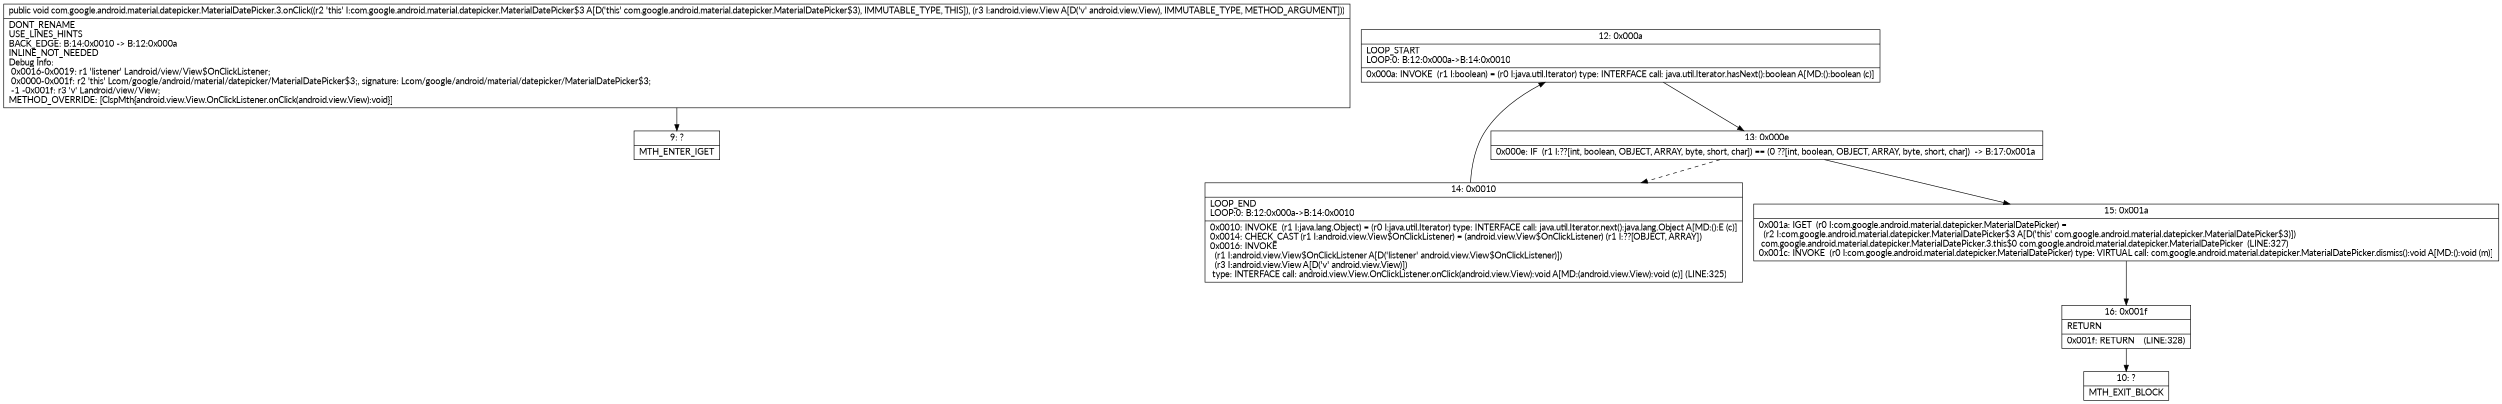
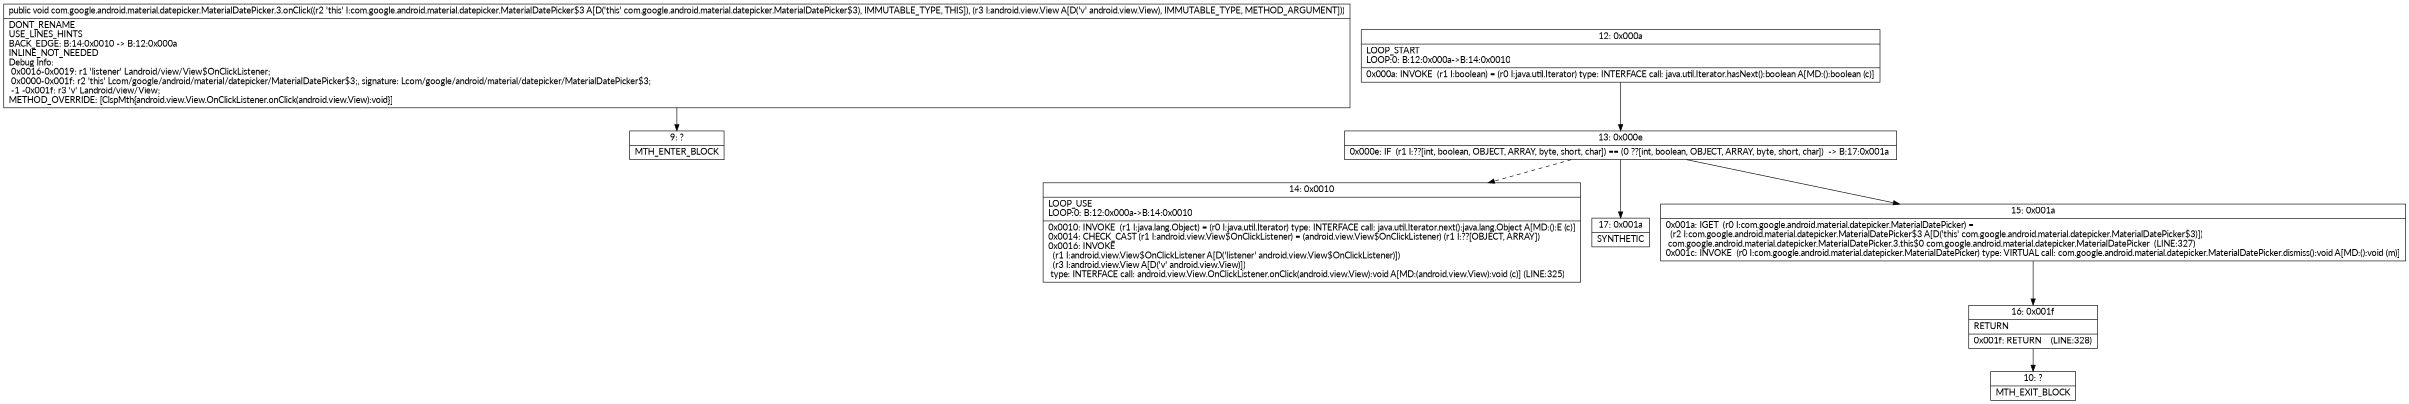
edge "14: 0x0010" -> "12: 0x000a": removed
node "9: ?": text "MTH_ENTER_IGET" -> "MTH_ENTER_BLOCK"
node "14: 0x0010": text "LOOP_END" -> "LOOP_USE"
node "17: 0x001a": added
